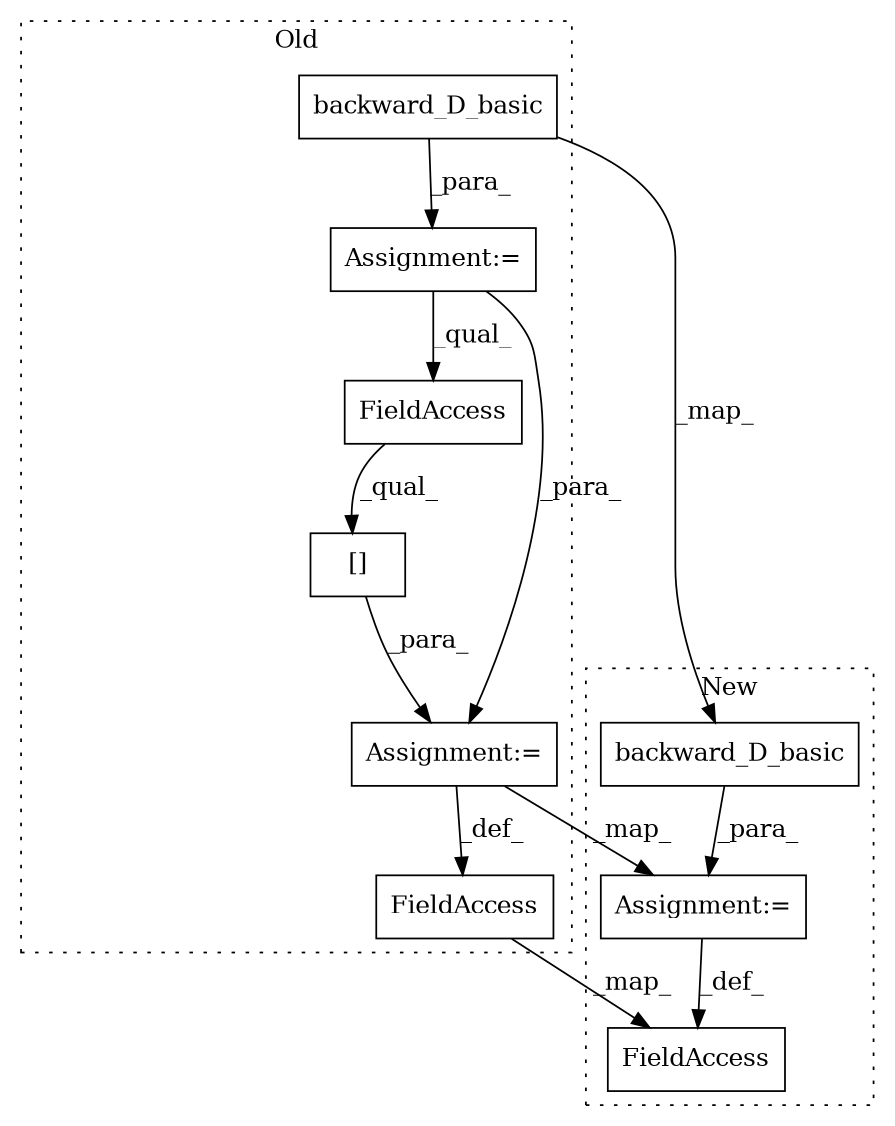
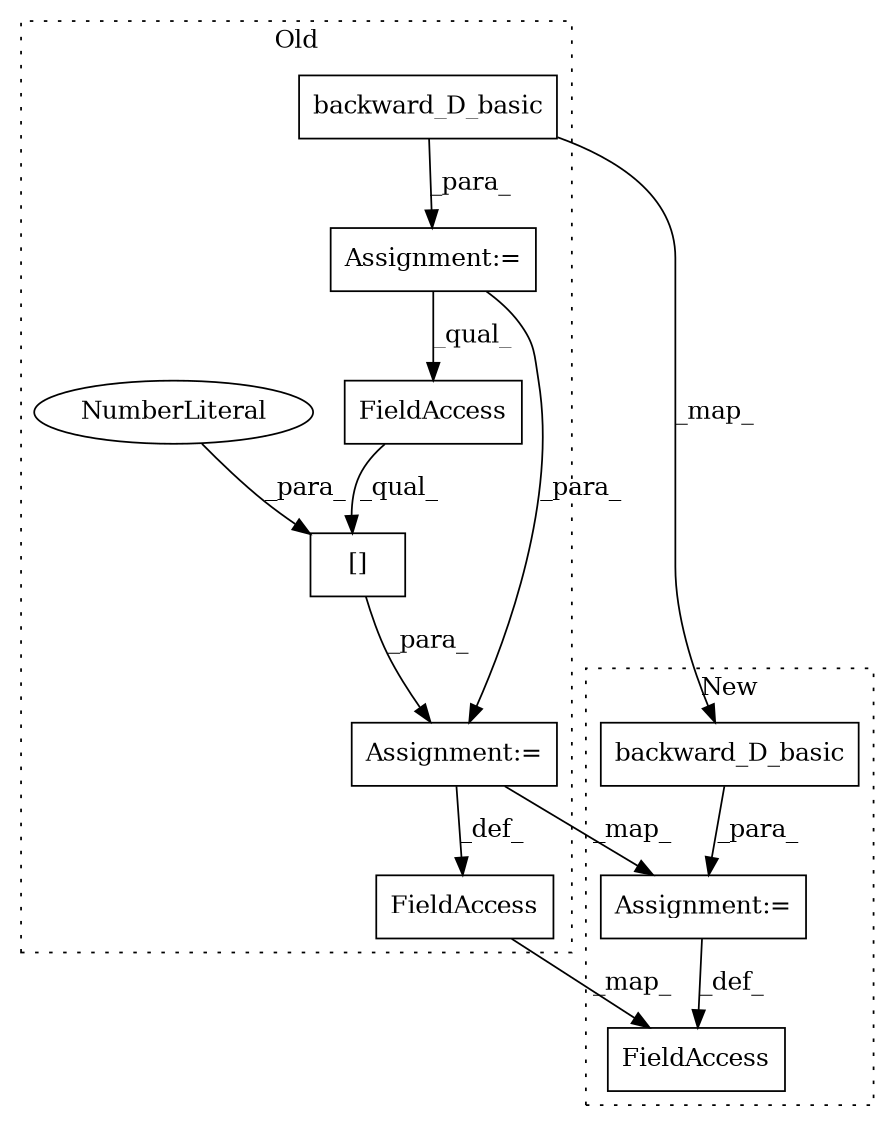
node "NumberLiteral": added
